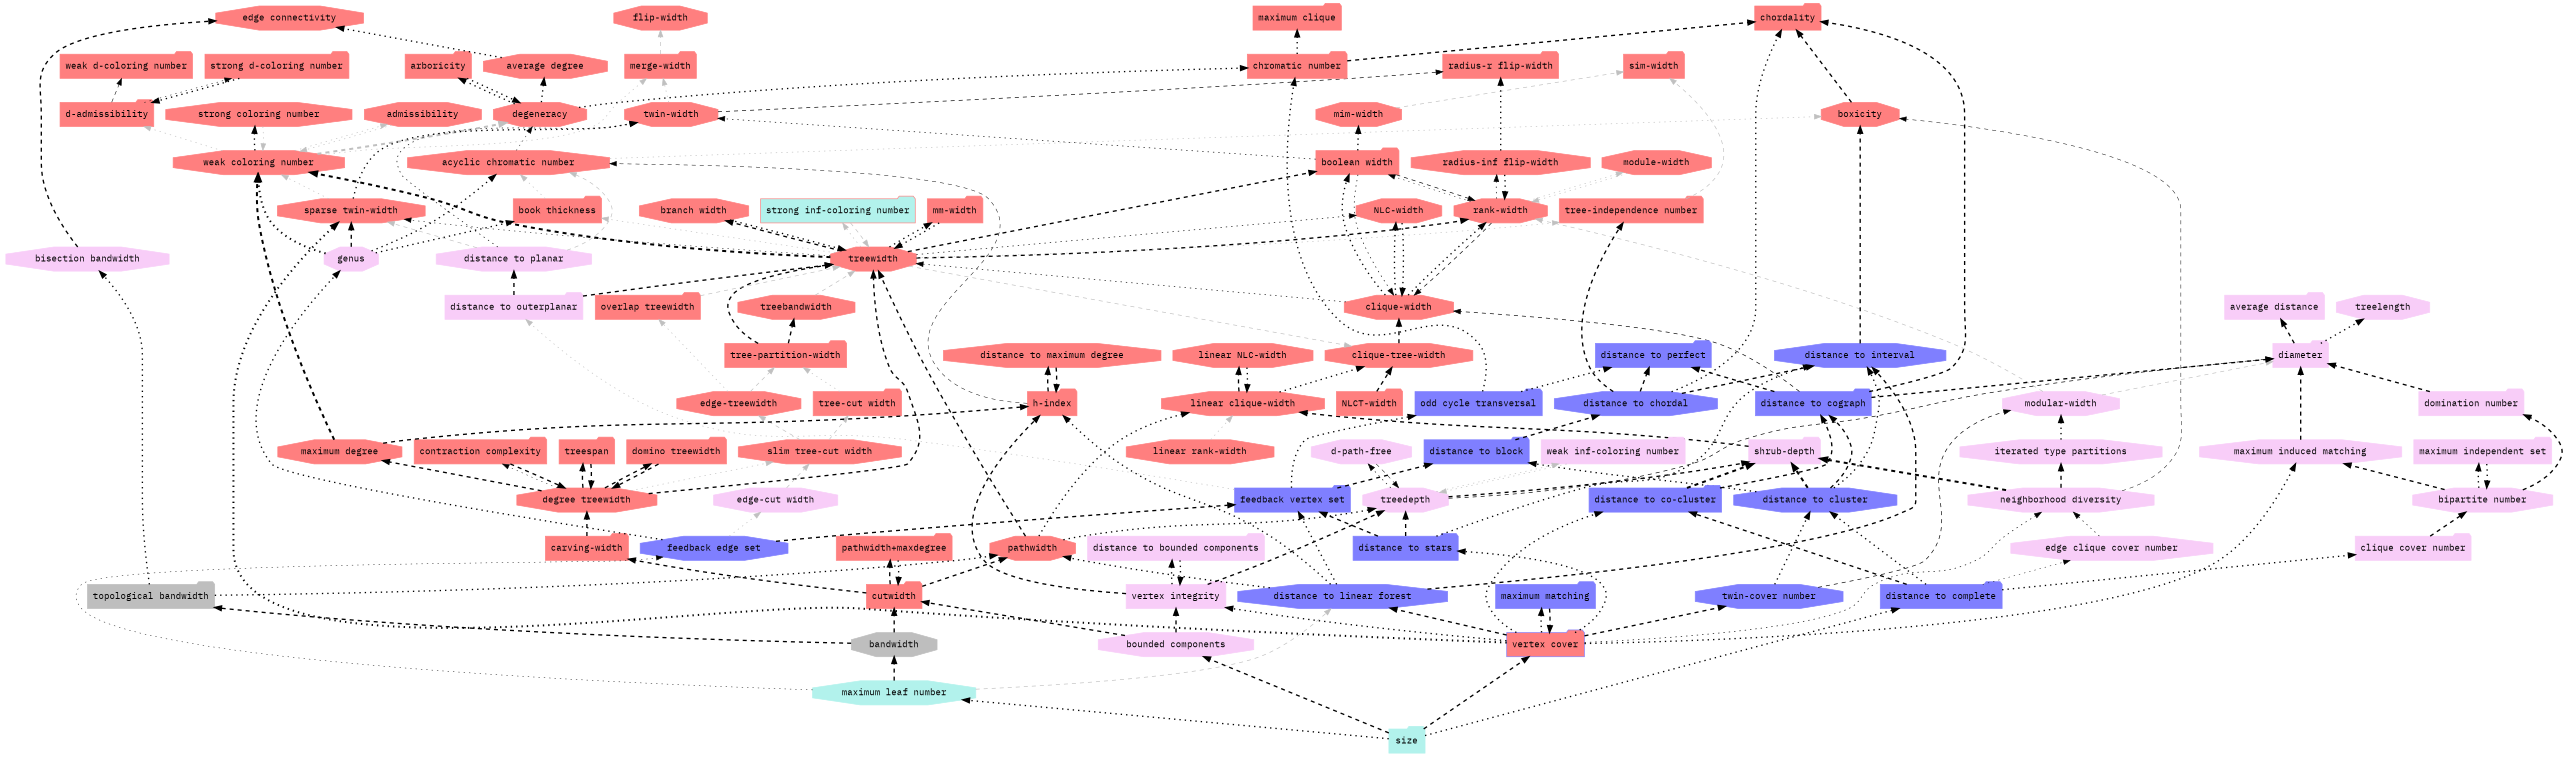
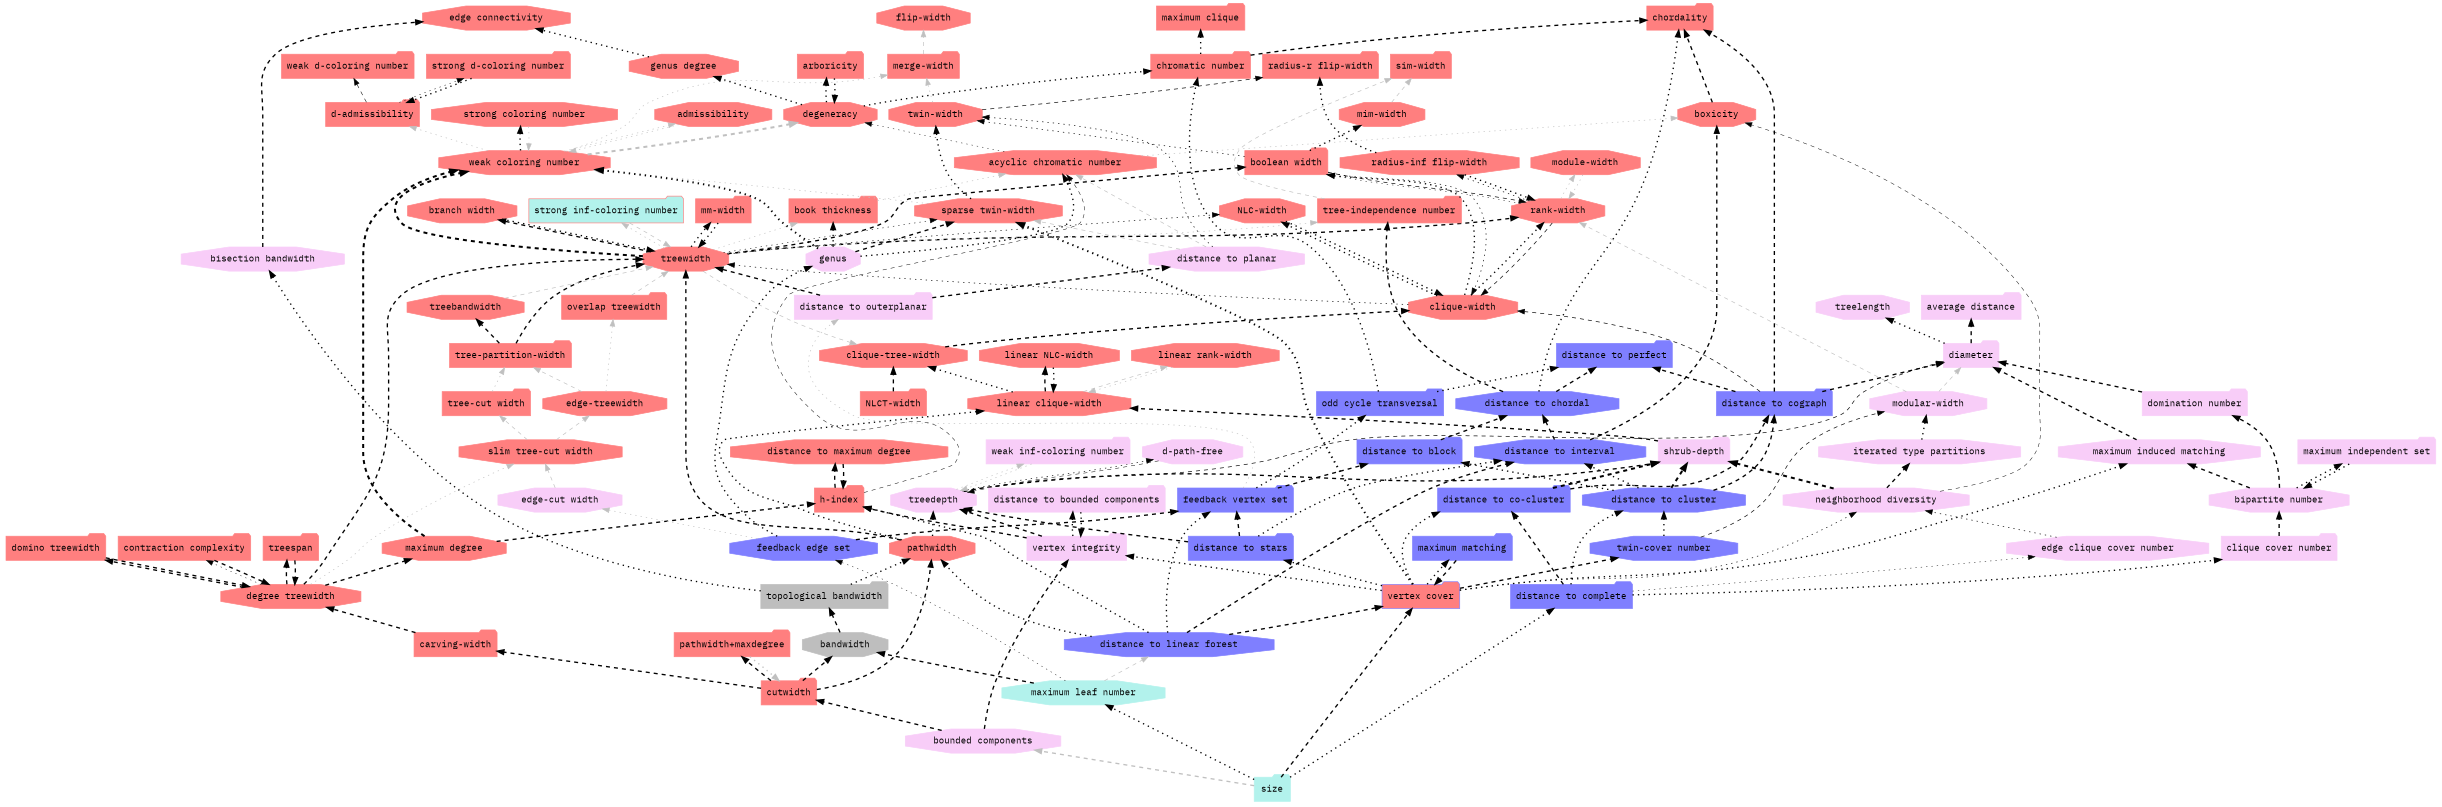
node "average degree": label "average degree" -> "genus degree"
edge "distance to chordal" -> "distance to interval": reversed
edge "linear clique-width" -> "linear rank-width": added
edge "pathwidth+maxdegree" -> "cutwidth": color black -> gray
edge "vertex cover" -> "distance to linear forest": reversed
edge "bandwidth" -> "cutwidth": reversed
edge "size" -> "bounded components": color black -> gray
